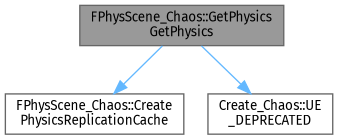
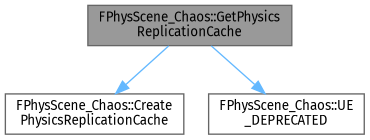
node "FPhysScene_Chaos::GetPhysics GetPhysics": label "FPhysScene_Chaos::GetPhysics GetPhysics" -> "FPhysScene_Chaos::GetPhysics ReplicationCache"
node "Create_Chaos::UE _DEPRECATED": label "Create_Chaos::UE _DEPRECATED" -> "FPhysScene_Chaos::UE _DEPRECATED"
